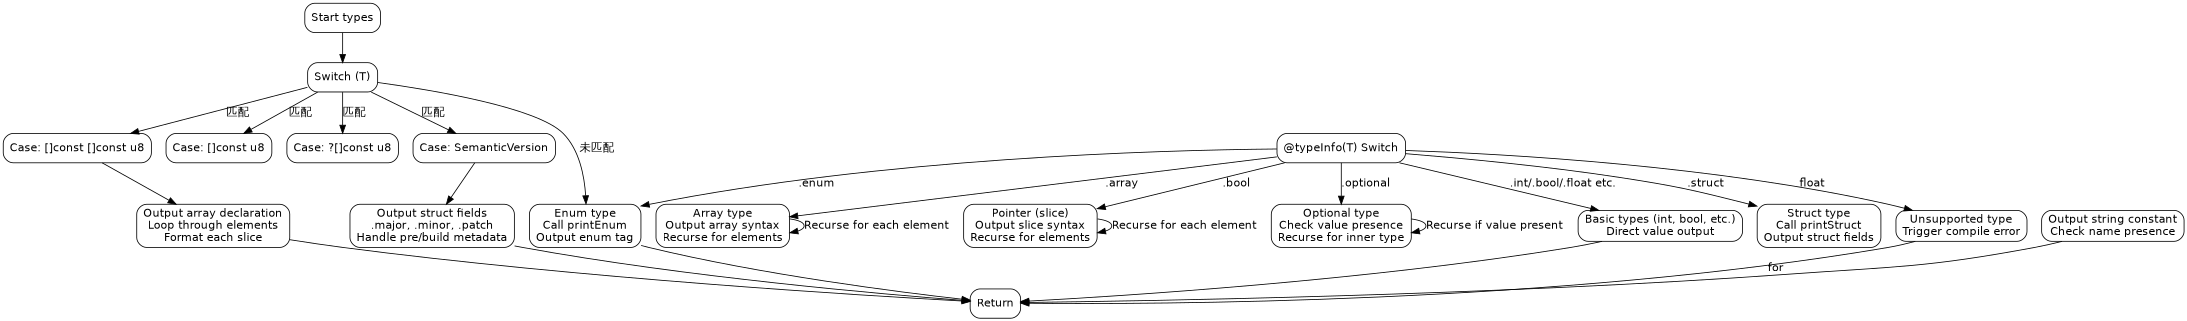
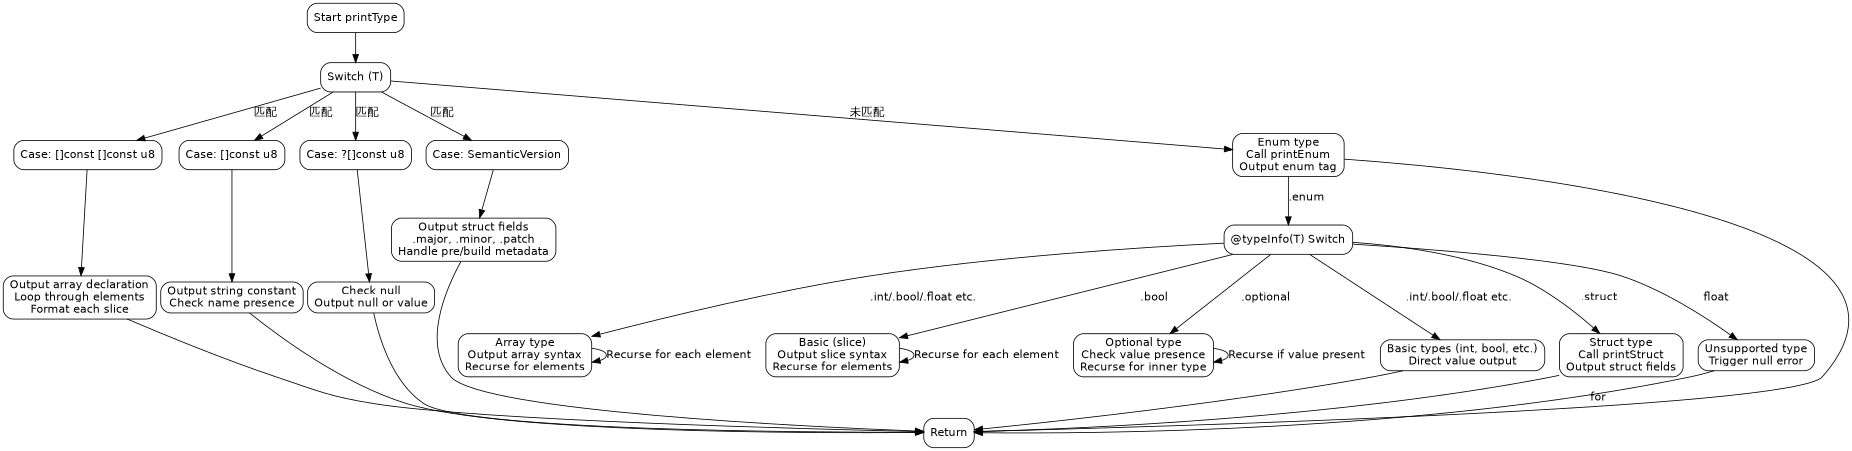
node "Start types": label "Start types" -> "Start printType"
edge "@typeInfo(T) Switch" -> "Enum type Call printEnum Output enum tag": reversed
edge "@typeInfo(T) Switch" -> "Array type Output array syntax Recurse for elements": label ".array" -> ".int/.bool/.float etc."
edge "Case: []const u8" -> "Output string constant Check name presence": added
node "Pointer (slice) Output slice syntax Recurse for elements": label "Pointer (slice) Output slice syntax Recurse for elements" -> "Basic (slice) Output slice syntax Recurse for elements"
node "Unsupported type Trigger compile error": label "Unsupported type Trigger compile error" -> "Unsupported type Trigger null error"
node "Check null Output null or value": added
edge "Struct type Call printStruct Output struct fields" -> "Return": added
